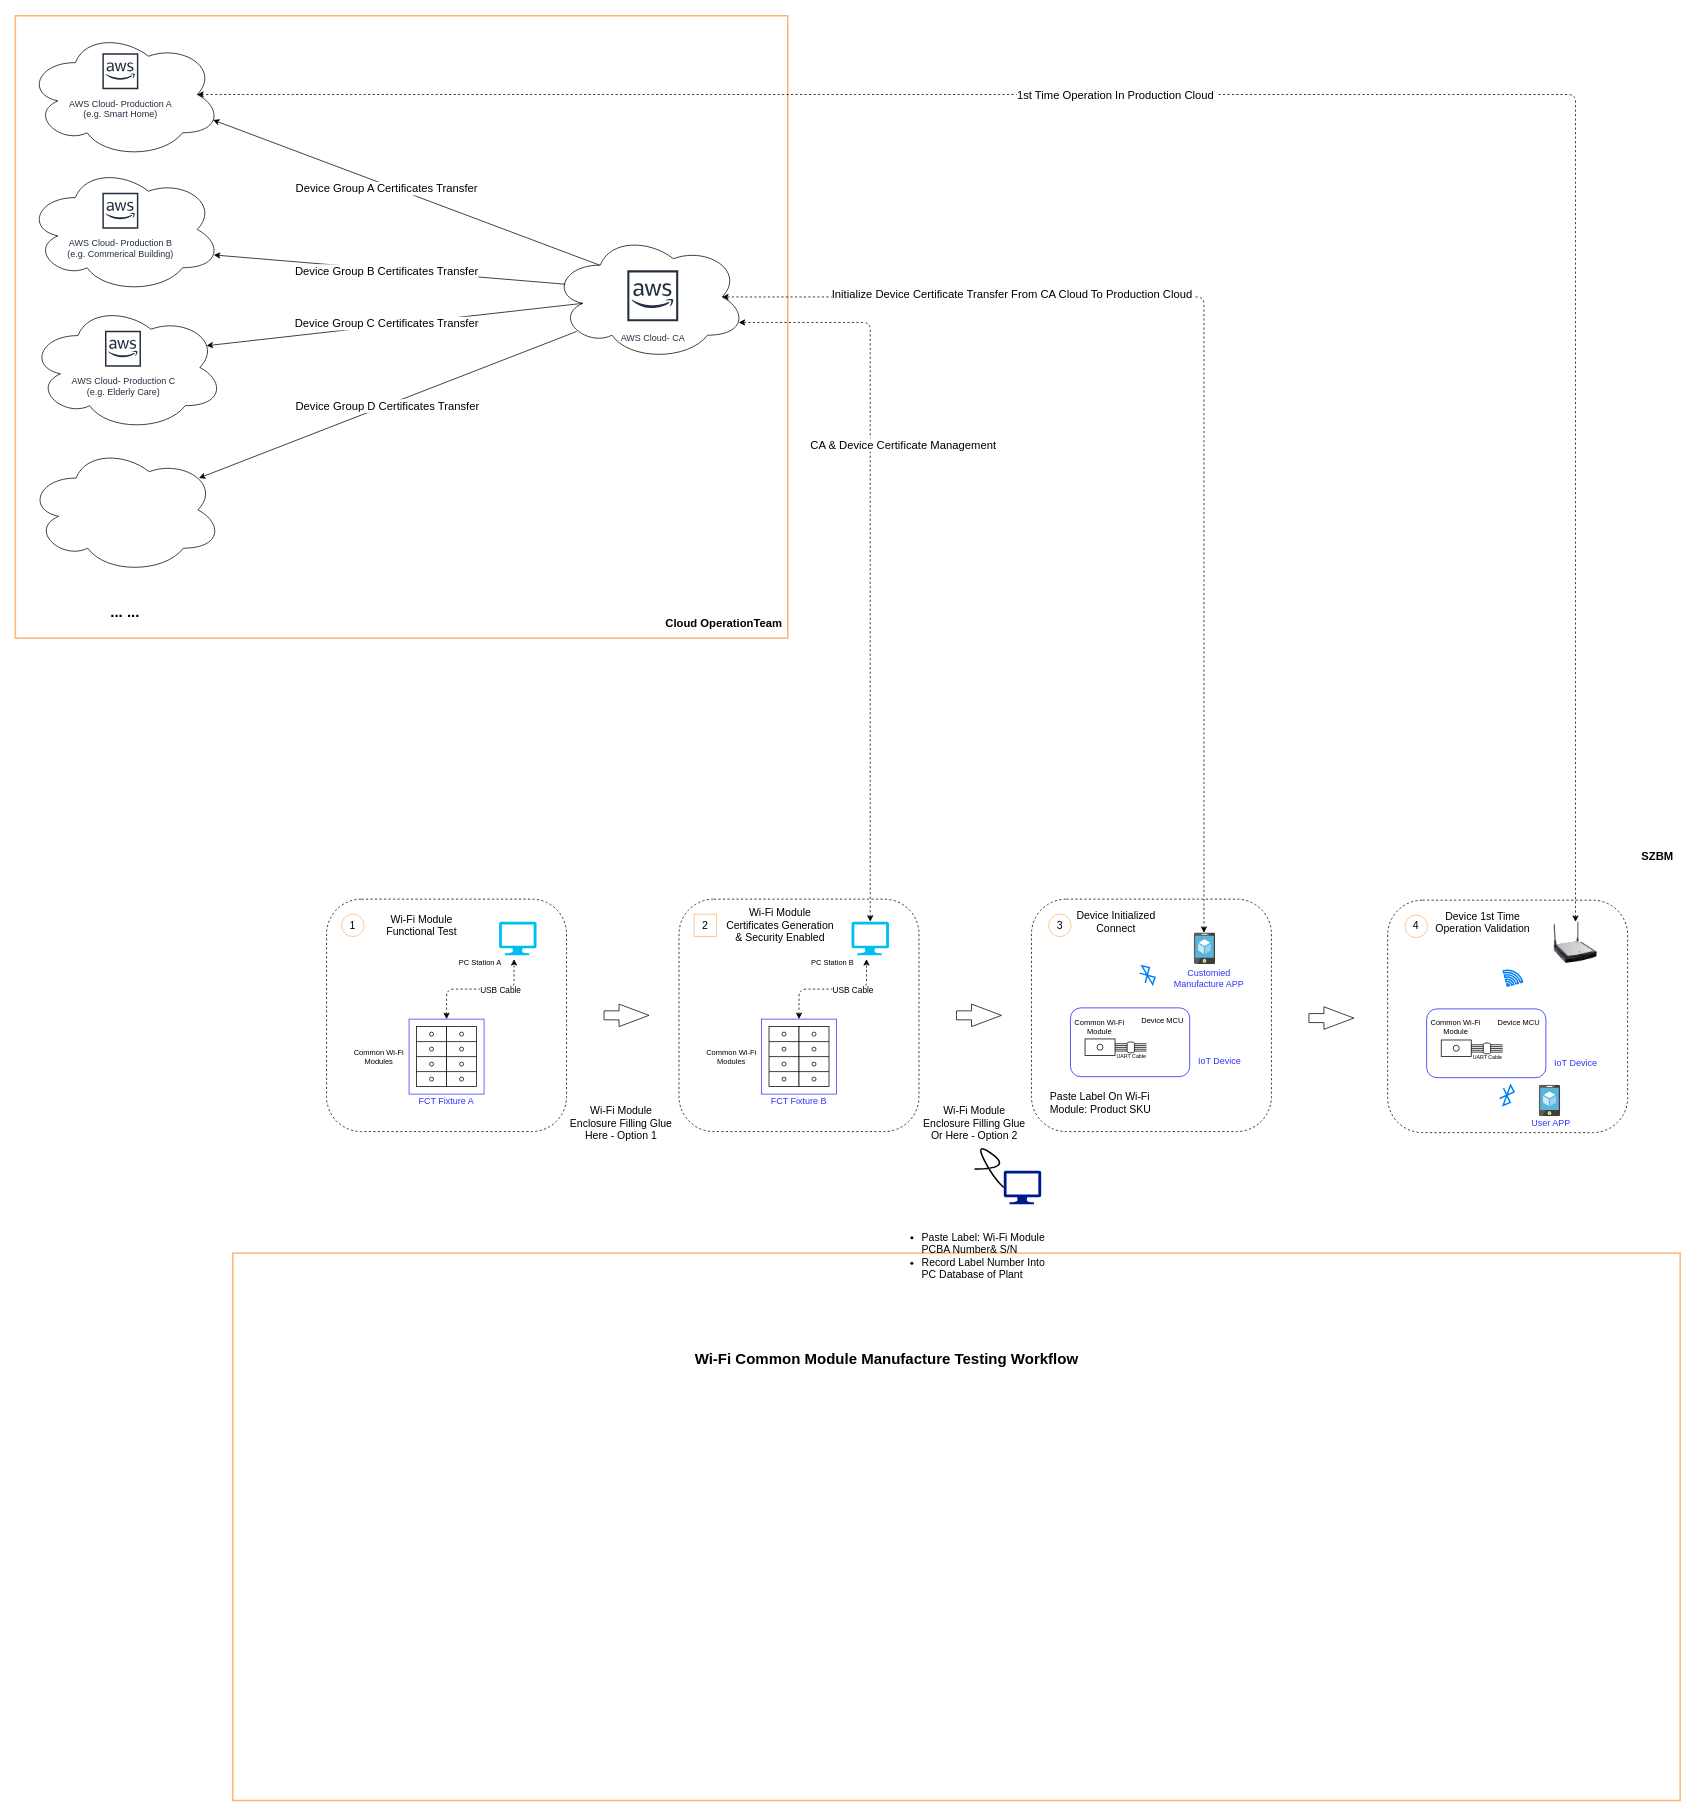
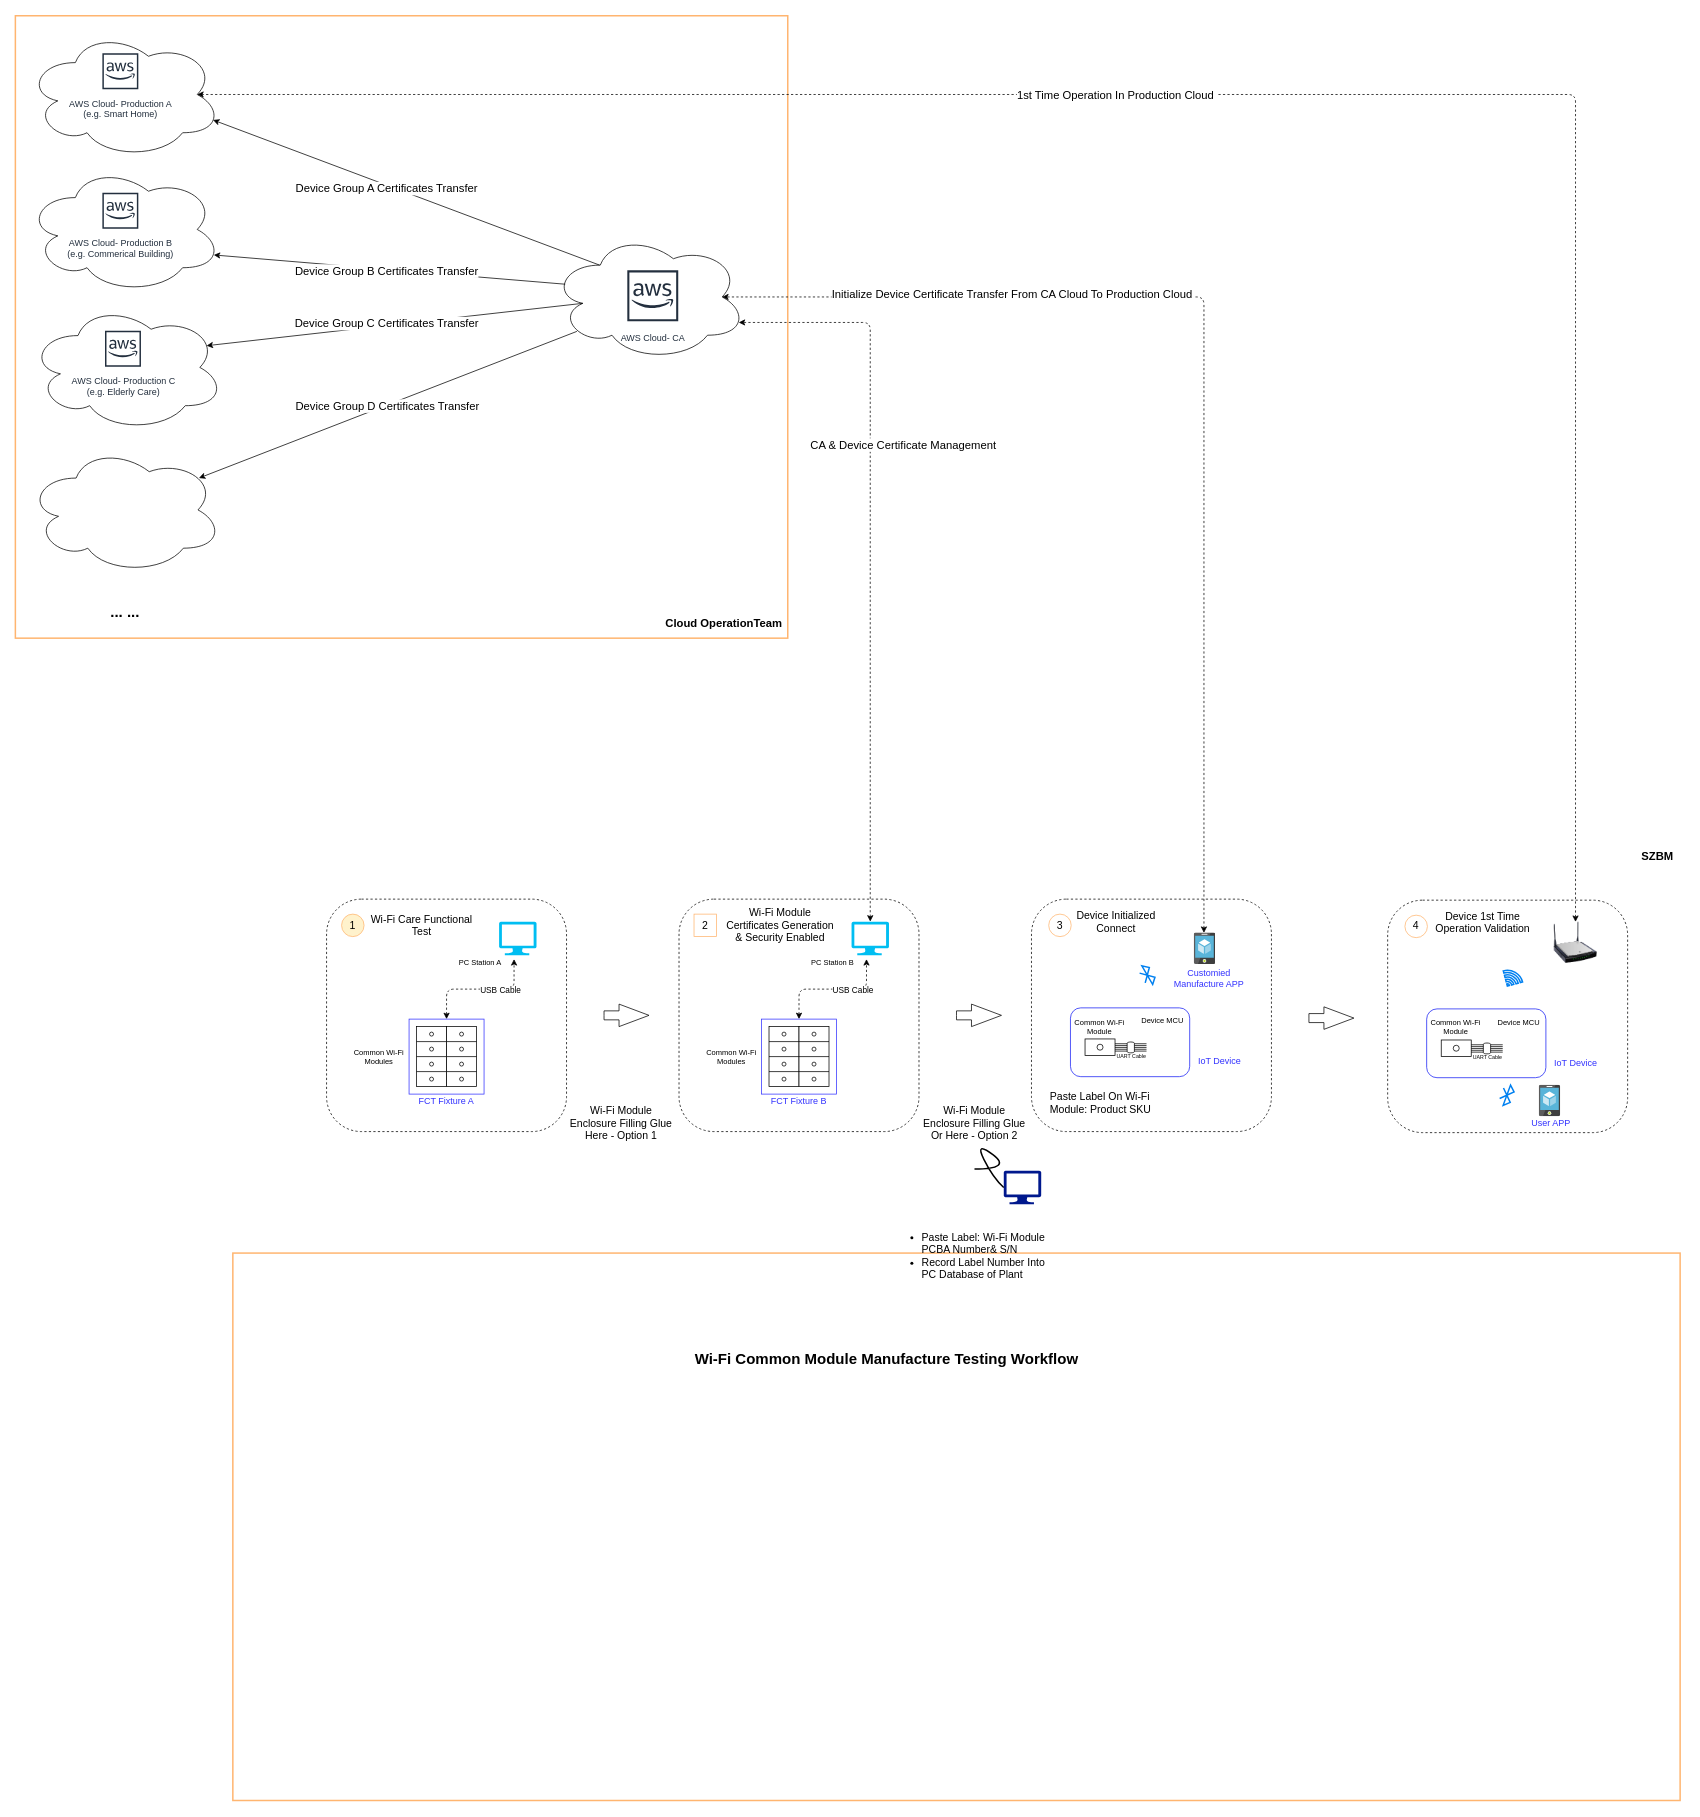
node "1": fillcolor #ffffff -> #fff2cc
node "Wi-Fi Module Functional Test": label "Wi-Fi Module Functional Test" -> "Wi-Fi Care Functional Test"
